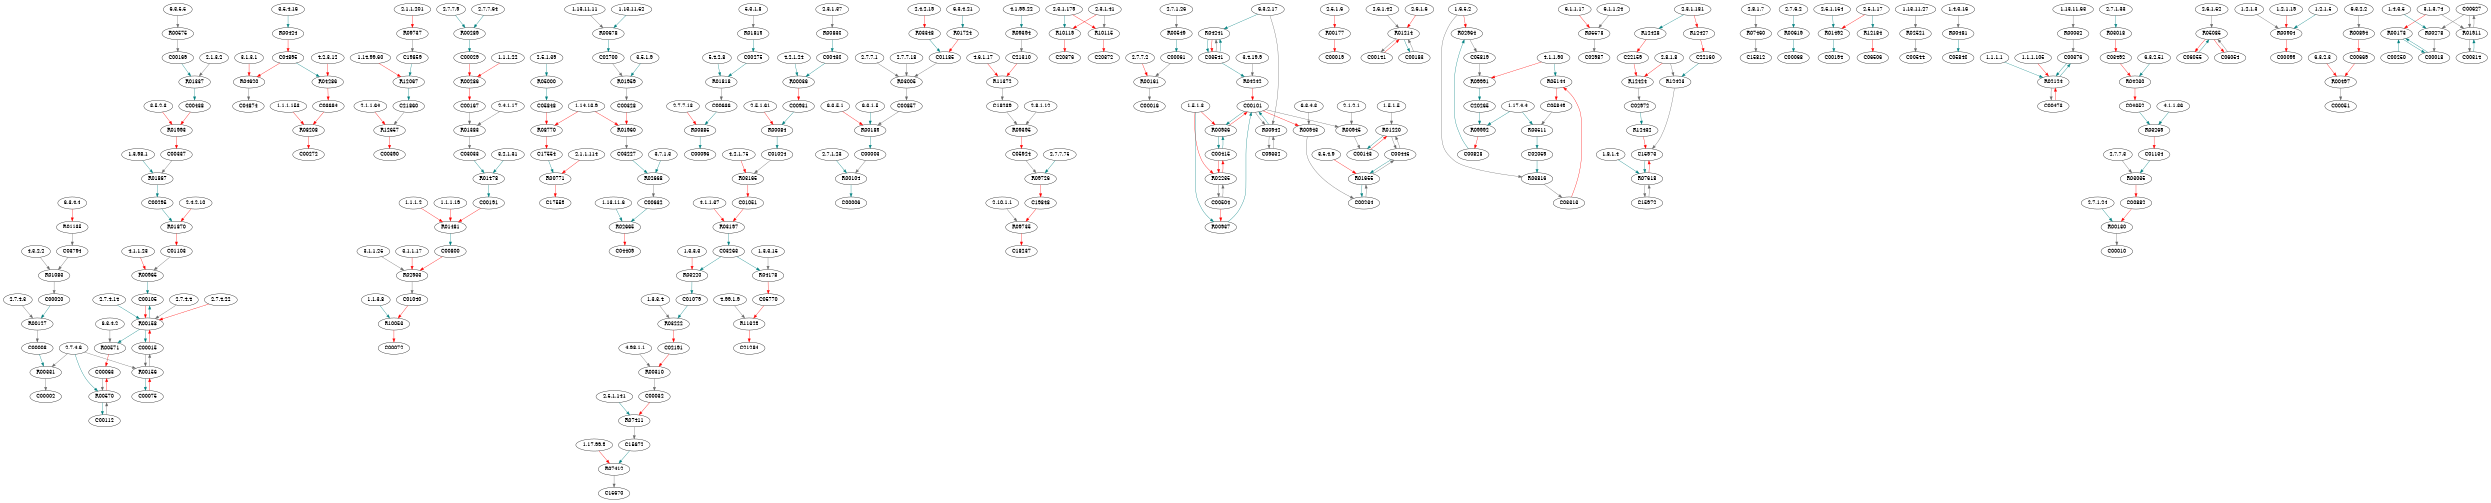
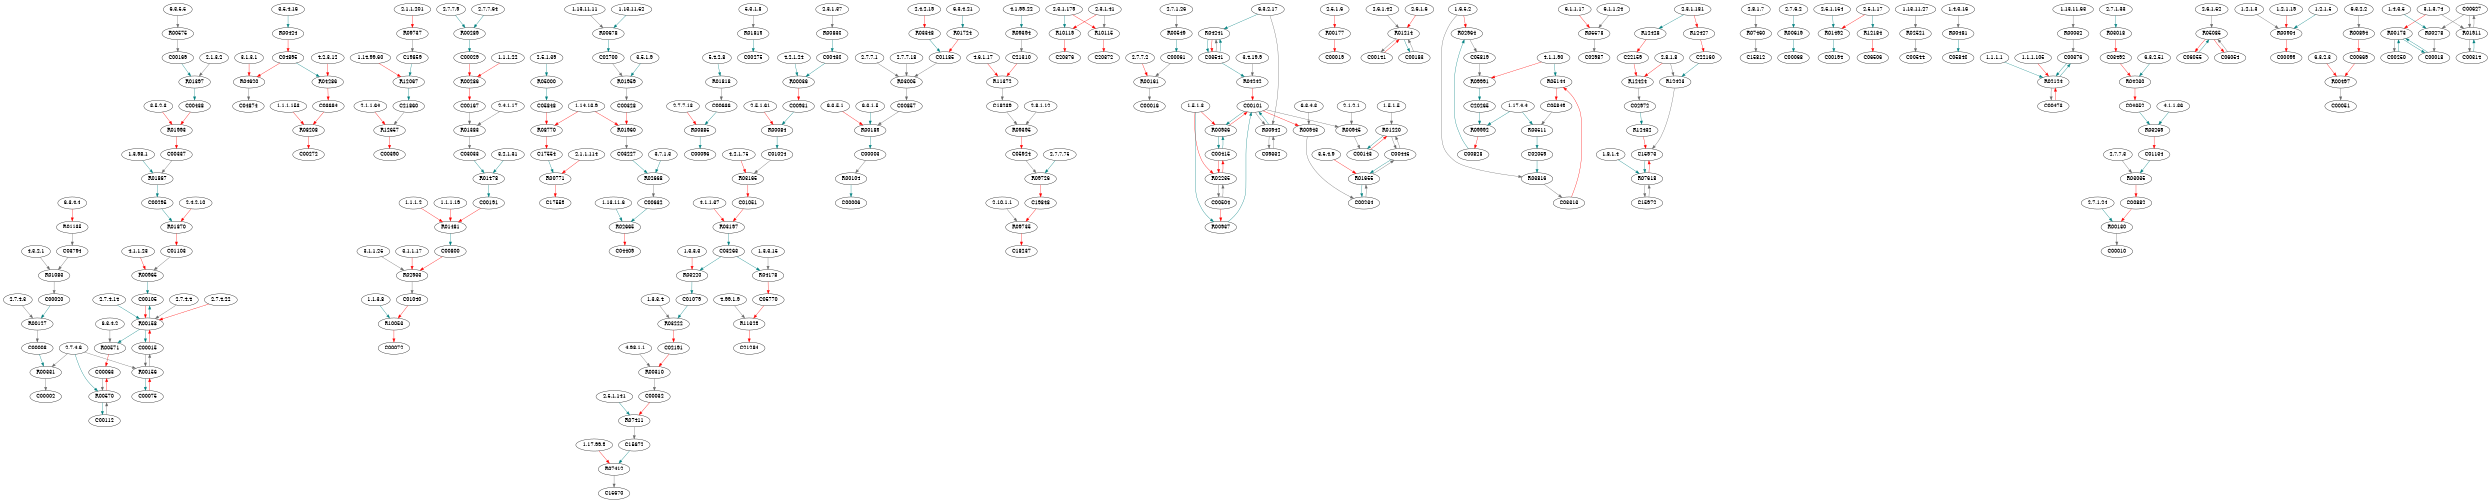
edge "R00173" -> "C00250": added
edge "C00275" -> "R01818": removed
node "R01337": label "R01337" -> "R01397"
node "2.7.1.23": removed
node "4.3.2.2": label "4.3.2.2" -> "4.3.2.1"
